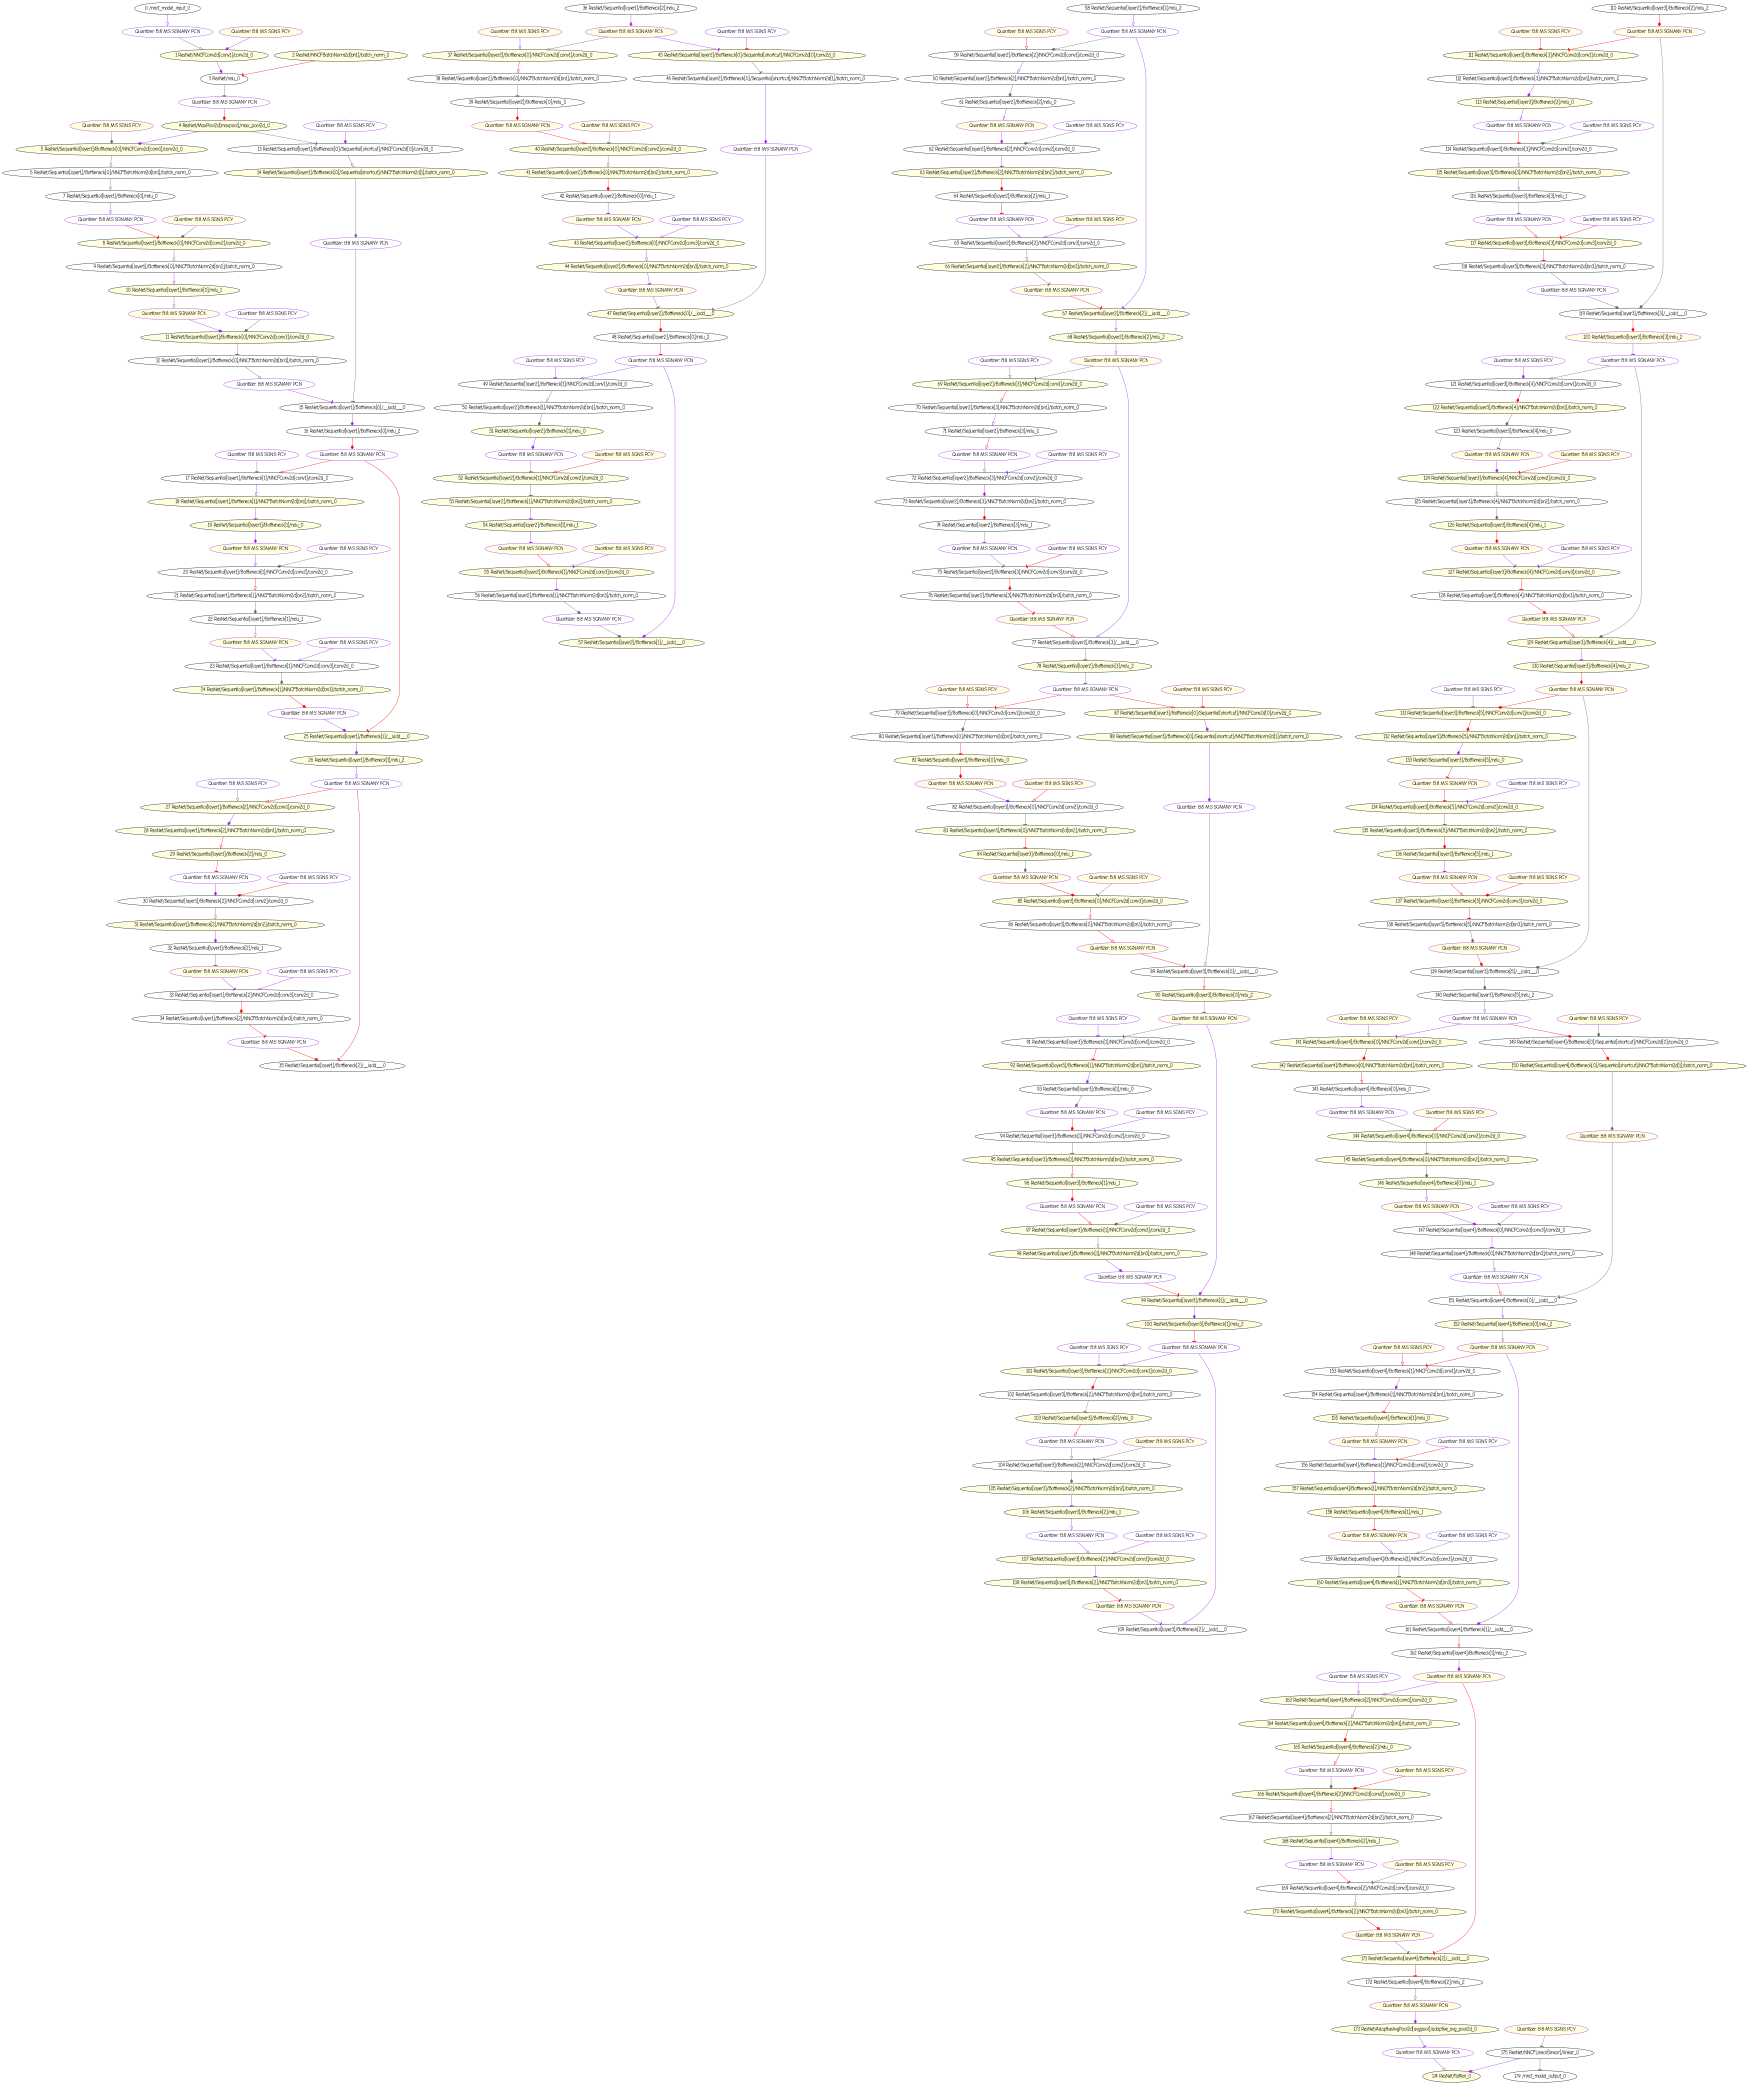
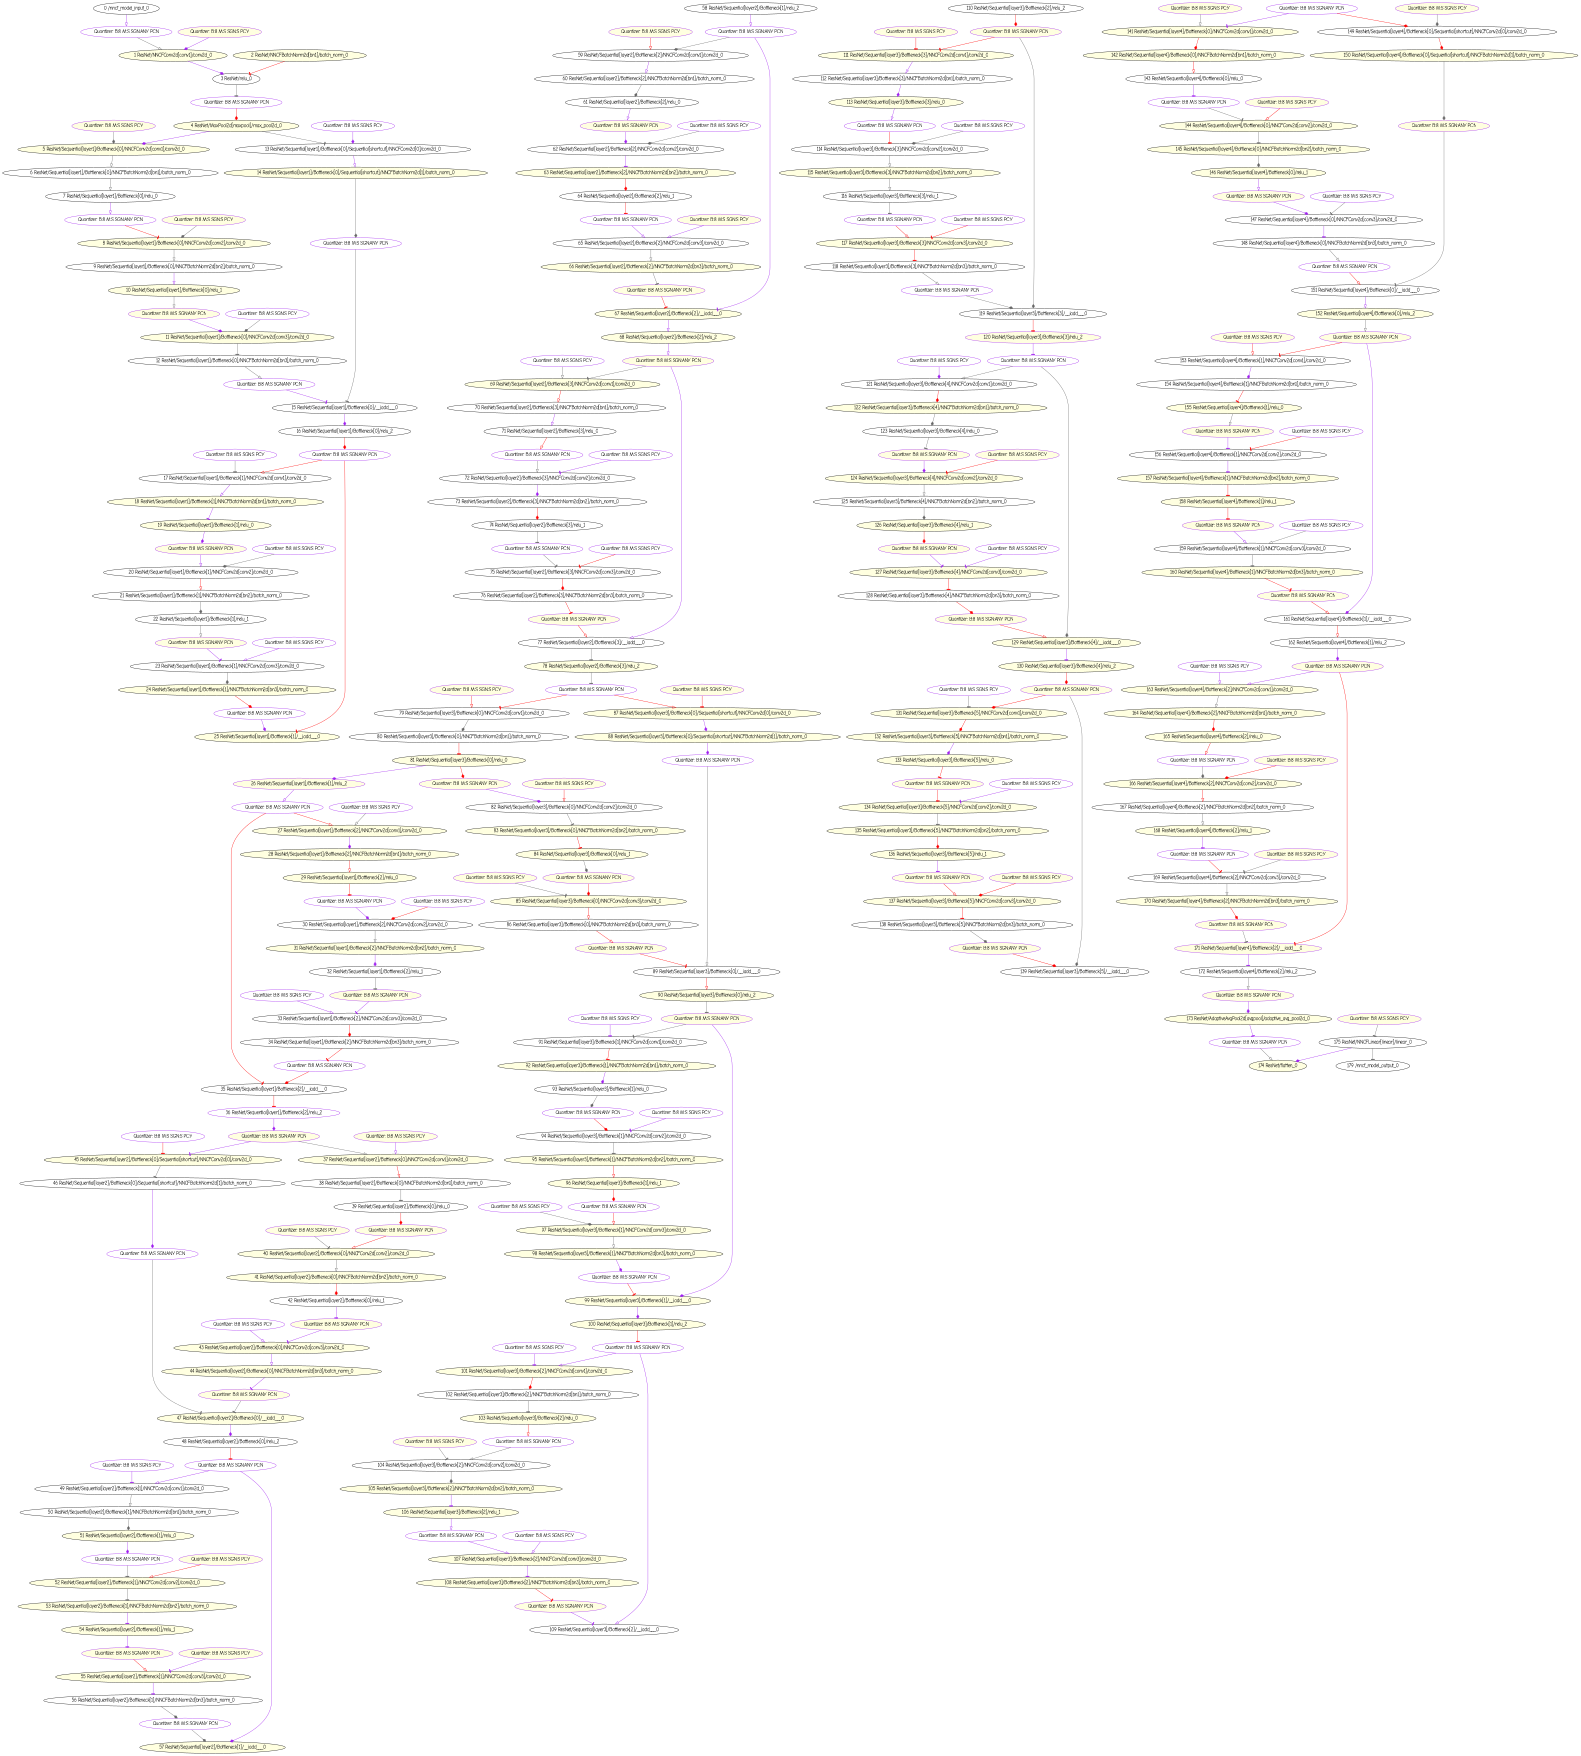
node "36 ResNet/Sequential[layer1]/Bottleneck[2]/relu_2": color black -> purple
edge "47 ResNet/Sequential[layer2]/Bottleneck[0]/__iadd___0" -> "48 ResNet/Sequential[layer2]/Bottleneck[0]/relu_2": color red -> purple
edge "119 ResNet/Sequential[layer3]/Bottleneck[3]/__iadd___0" -> "120 ResNet/Sequential[layer3]/Bottleneck[3]/relu_2": arrowhead diamond -> tee
edge "25 ResNet/Sequential[layer1]/Bottleneck[1]/__iadd___0" -> "26 ResNet/Sequential[layer1]/Bottleneck[1]/relu_2": now "81 ResNet/Sequential[layer3]/Bottleneck[0]/relu_0" -> "26 ResNet/Sequential[layer1]/Bottleneck[1]/relu_2"
node "26 ResNet/Sequential[layer1]/Bottleneck[1]/relu_2": color black -> purple
node "140 ResNet/Sequential[layer3]/Bottleneck[5]/relu_2": removed
edge "35 ResNet/Sequential[layer1]/Bottleneck[2]/__iadd___0" -> "36 ResNet/Sequential[layer1]/Bottleneck[2]/relu_2": added
node "171 ResNet/Sequential[layer4]/Bottleneck[2]/__iadd___0": color black -> purple
edge "171 ResNet/Sequential[layer4]/Bottleneck[2]/__iadd___0" -> "172 ResNet/Sequential[layer4]/Bottleneck[2]/relu_2": color red -> purple
